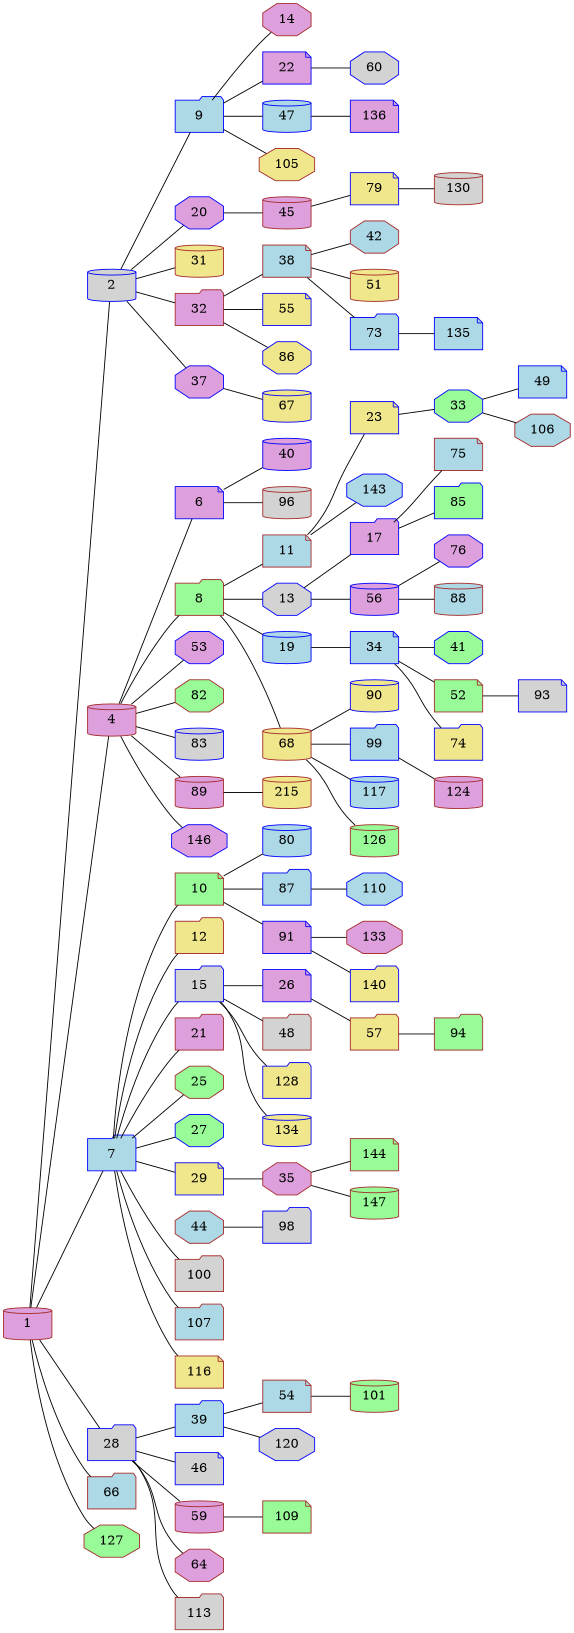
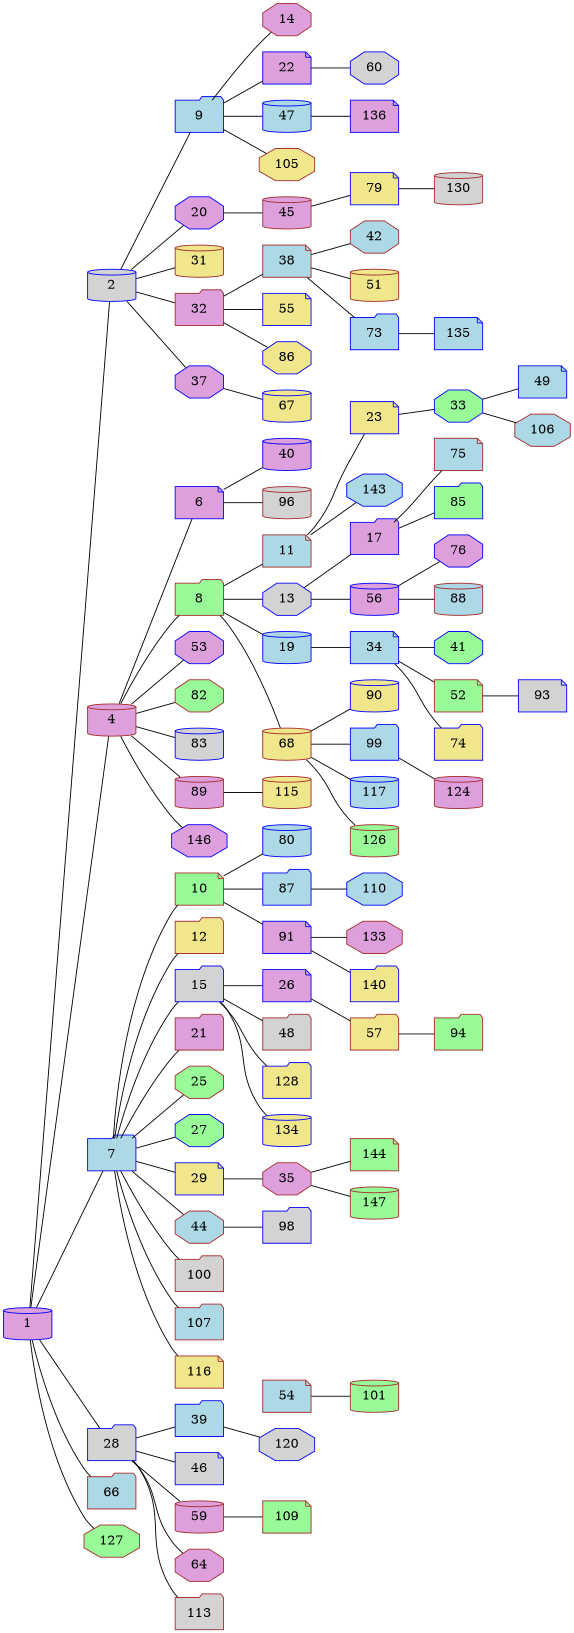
node "215": label "215" -> "115"
edge "7" -- "44": added
node "1": color brown -> blue
edge "54" -- "39": removed
